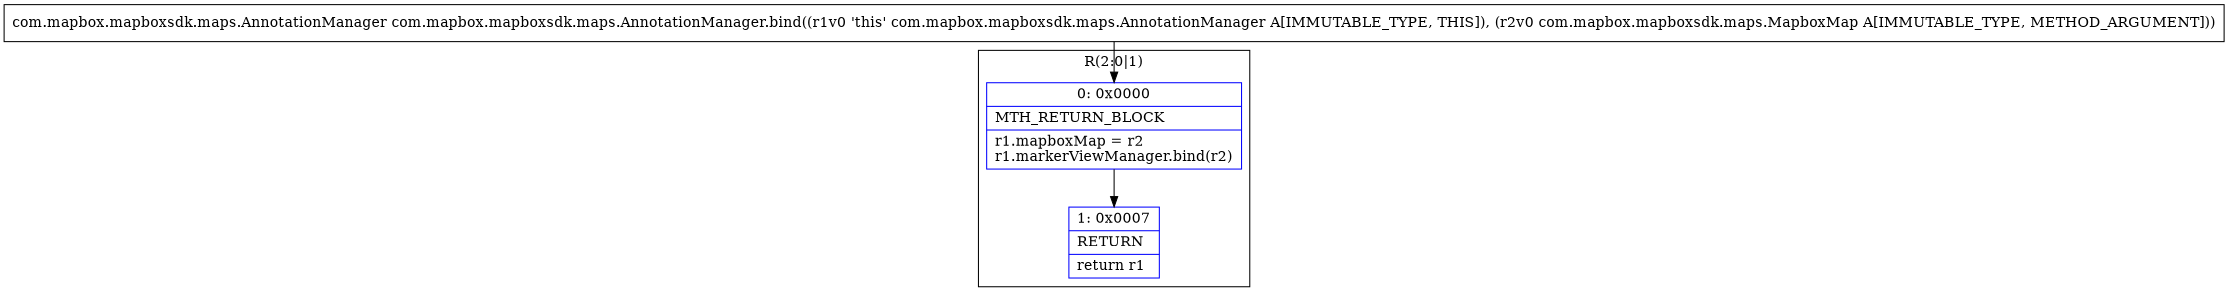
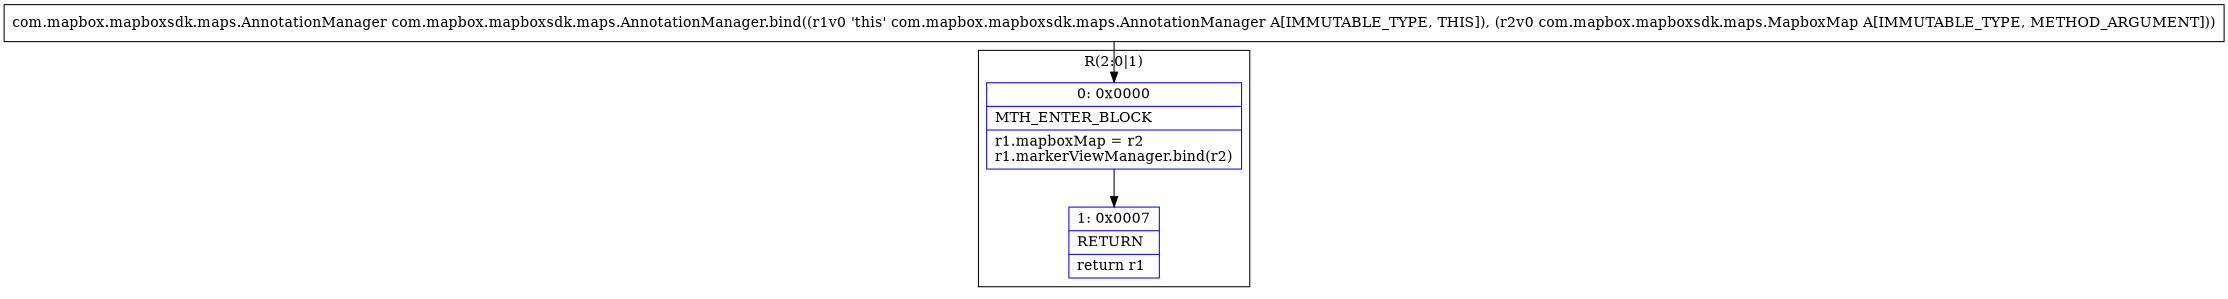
node "0: 0x0000": text "MTH_RETURN_BLOCK" -> "MTH_ENTER_BLOCK"
